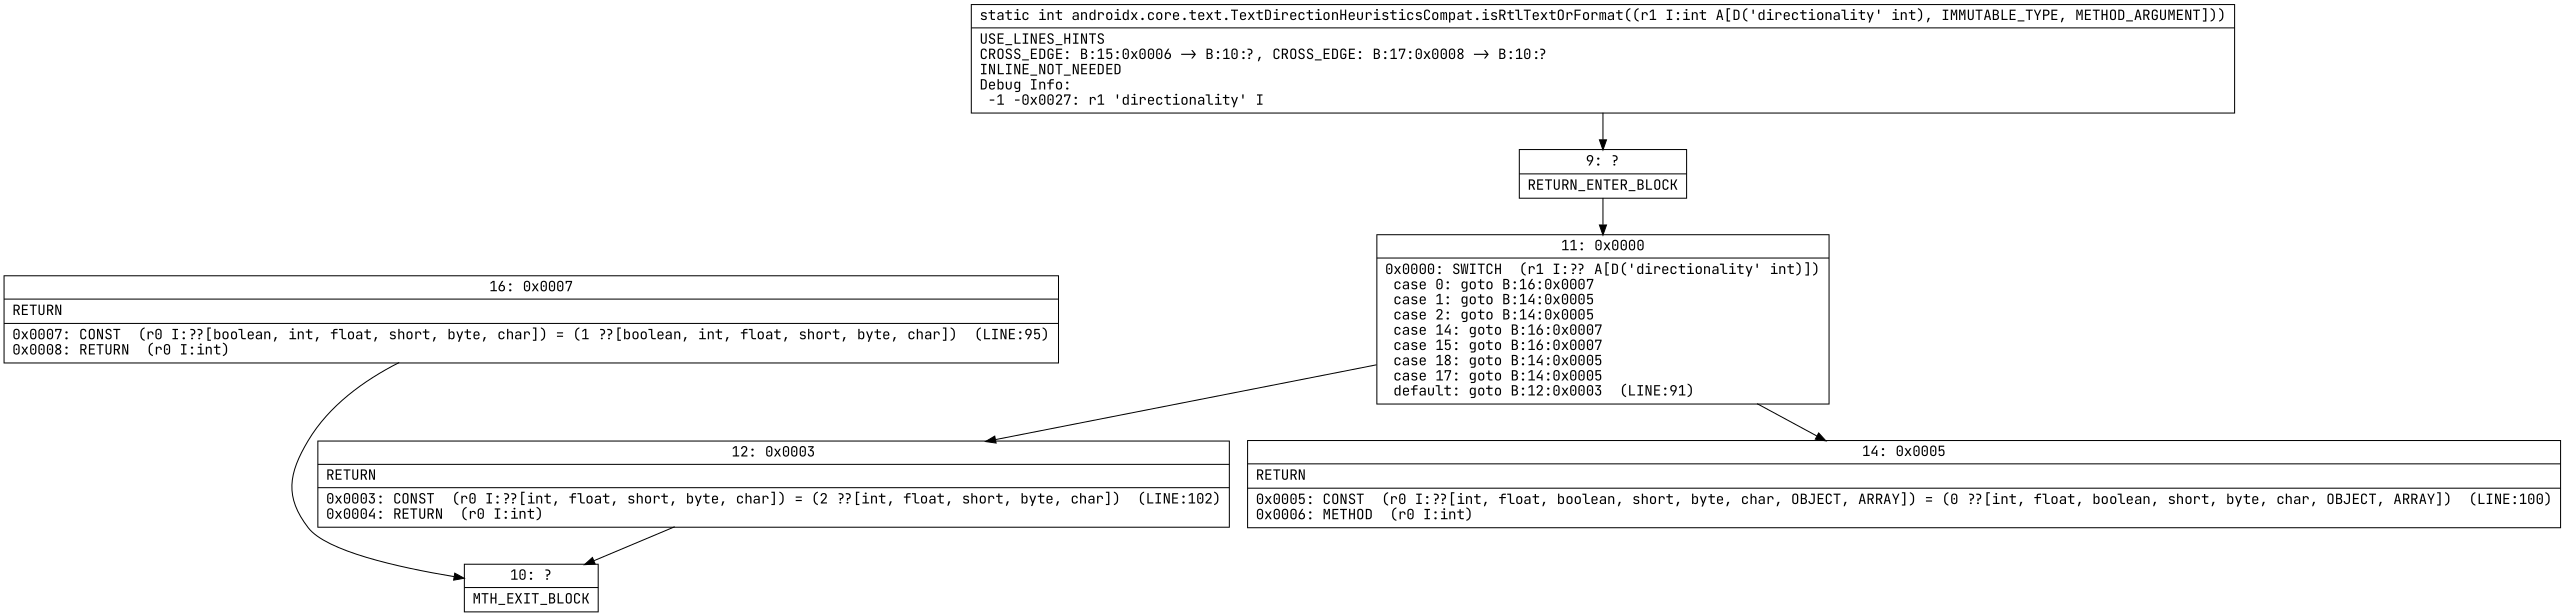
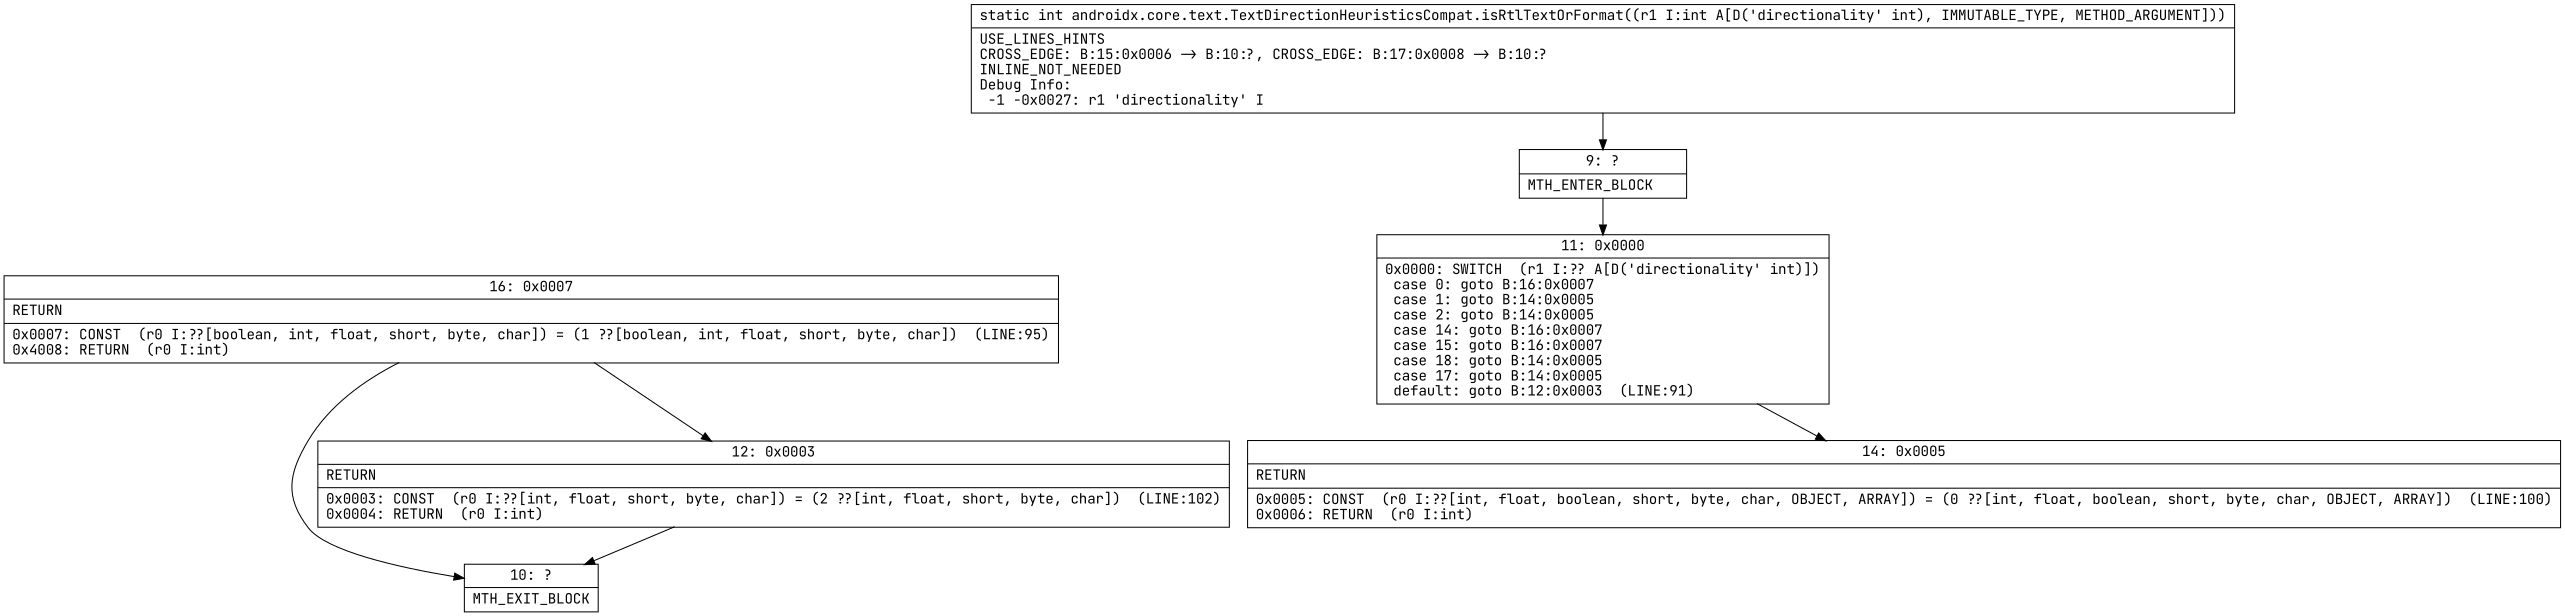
node "9: ?": text "RETURN_ENTER_BLOCK" -> "MTH_ENTER_BLOCK"
node "16: 0x0007": text "0x0008: RETURN  (r0 I:int)" -> "0x4008: RETURN  (r0 I:int)"
edge "11: 0x0000" -> "12: 0x0003": now "16: 0x0007" -> "12: 0x0003"
node "14: 0x0005": text "0x0006: METHOD  (r0 I:int)" -> "0x0006: RETURN  (r0 I:int)"
